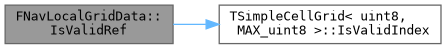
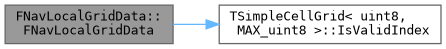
node "FNavLocalGridData:: IsValidRef": label "FNavLocalGridData:: IsValidRef" -> "FNavLocalGridData:: FNavLocalGridData"
